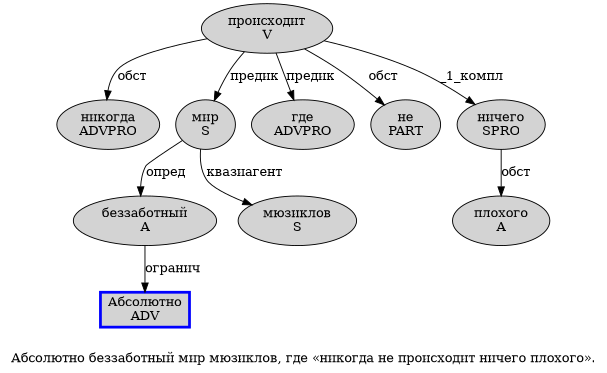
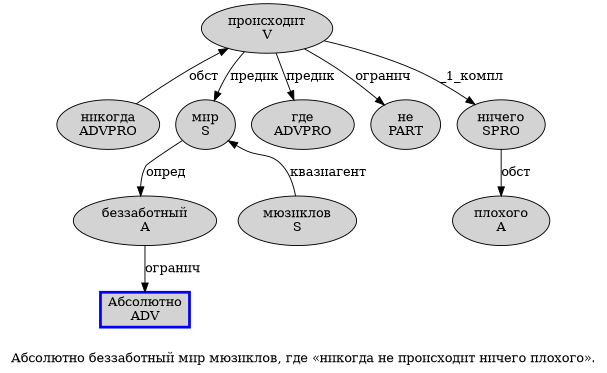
edge "происходит V" -> "никогда ADVPRO": reversed
edge "происходит V" -> "не PART": label "обст" -> "огранич"
edge "мир S" -> "мюзиклов S": reversed
